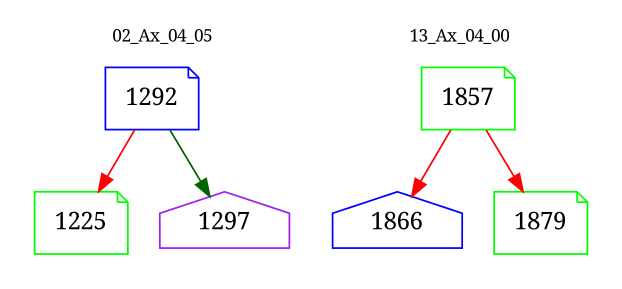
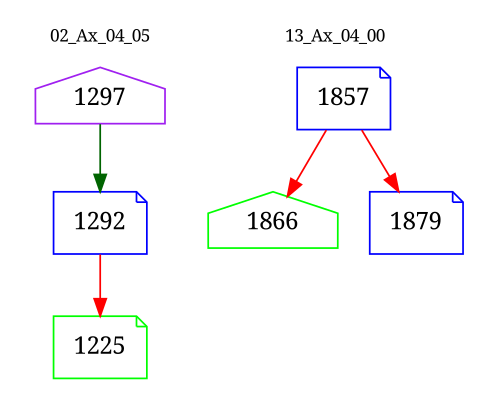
node "1857": color green -> blue
edge "1292" -> "1297": reversed
node "1866": color blue -> green
node "1879": color green -> blue
